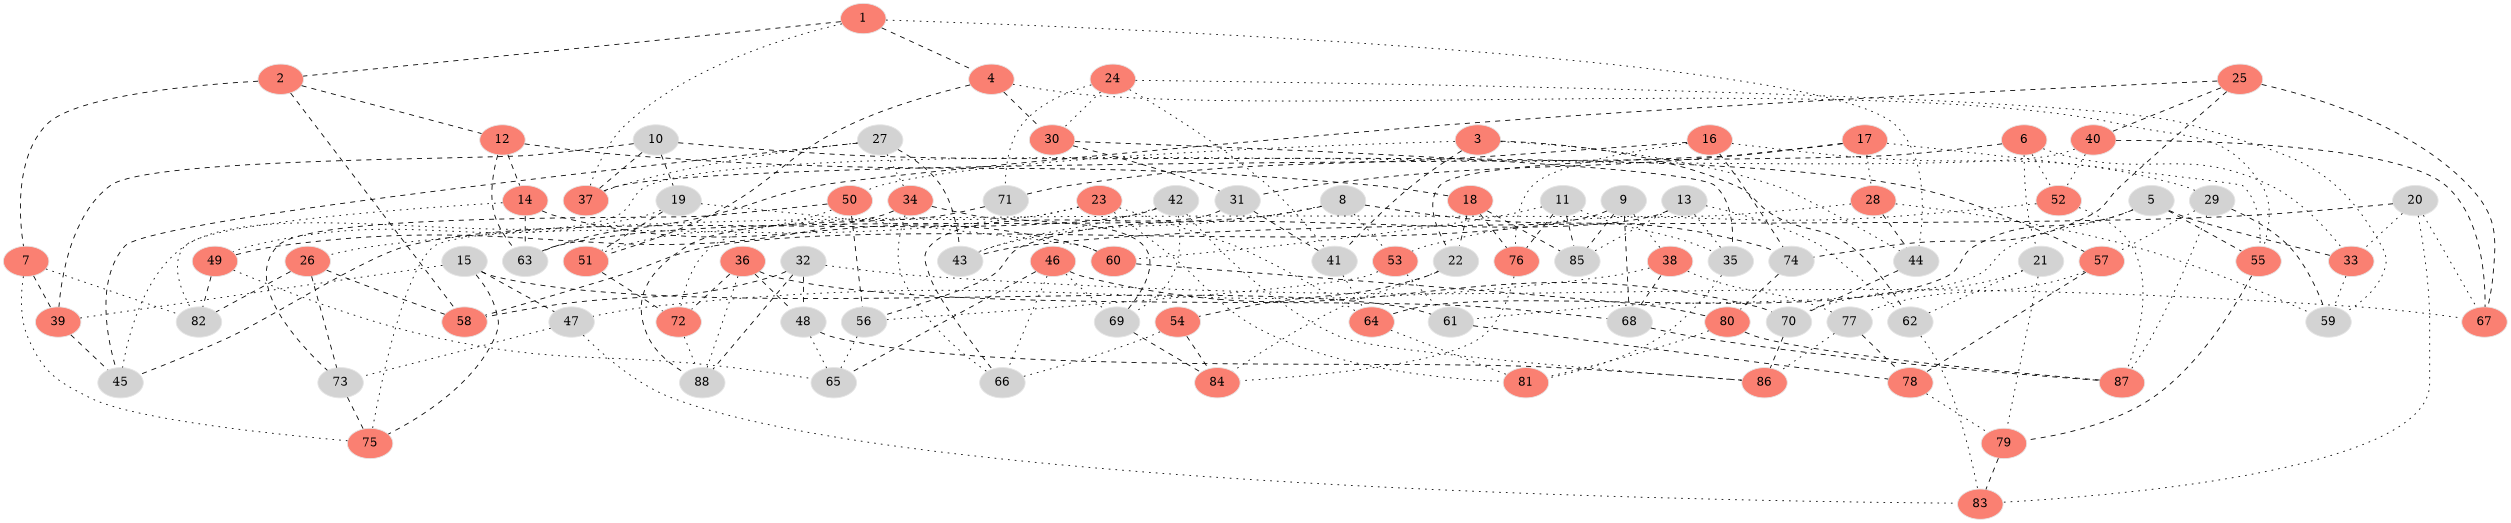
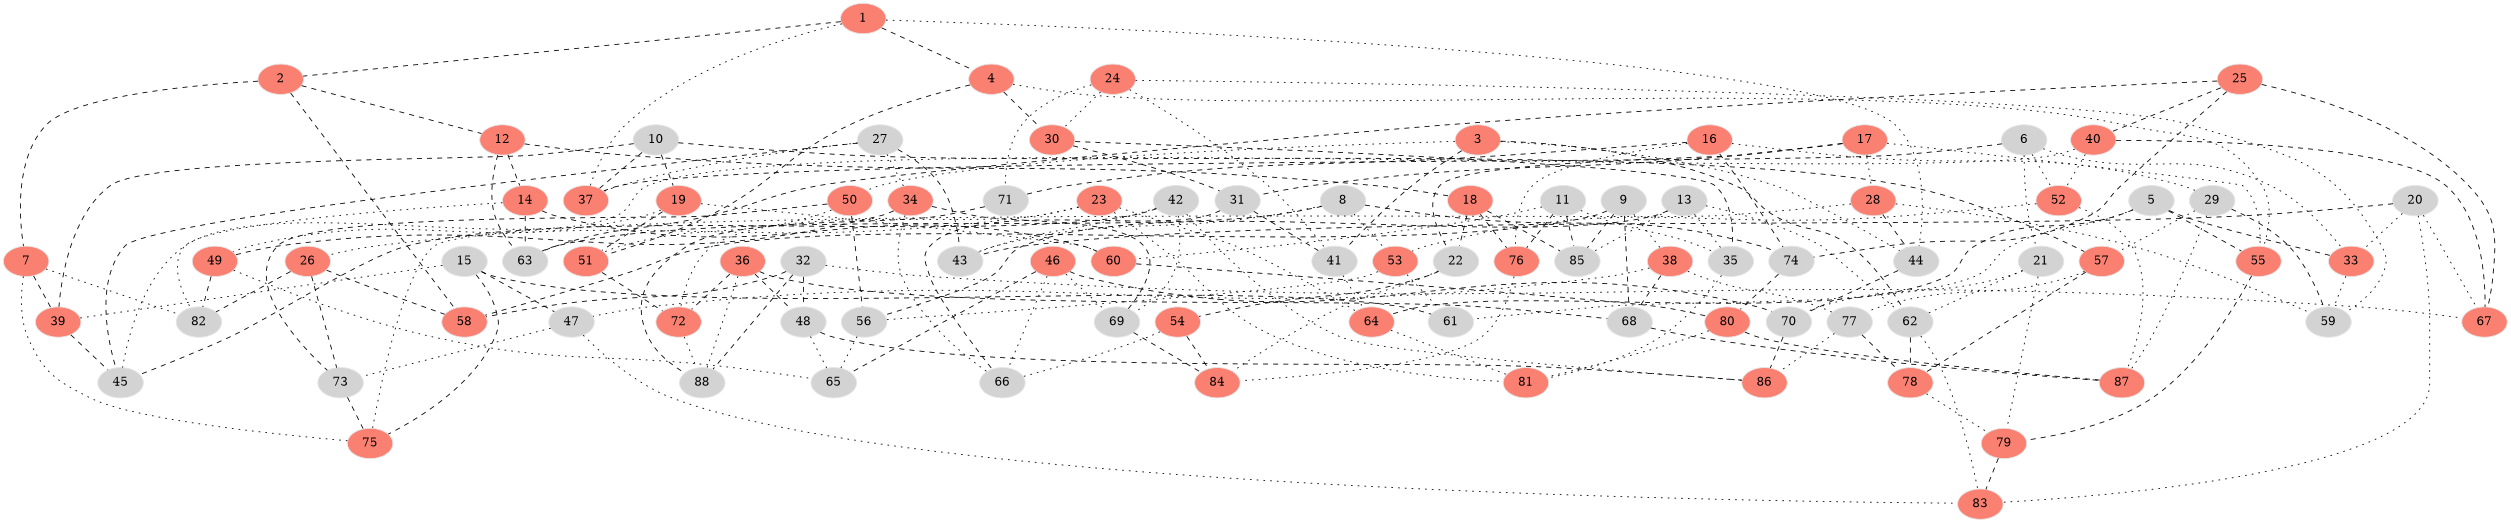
node "6": fillcolor salmon -> lightgrey
node "19": fillcolor lightgrey -> salmon
edge "61" -- "78": now "62" -- "78"
